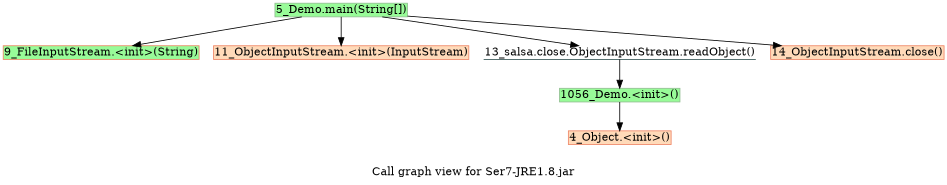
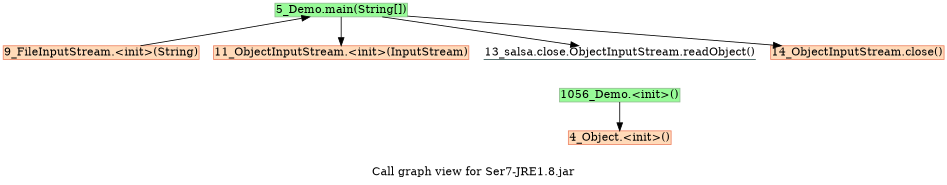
edge "5_Demo.main(String[])" -> "9_FileInputStream.<init>(String)": reversed
node "9_FileInputStream.<init>(String)": fillcolor palegreen -> peachpuff
edge "13_salsa.close.ObjectInputStream.readObject()" -> "1056_Demo.<init>()": removed
